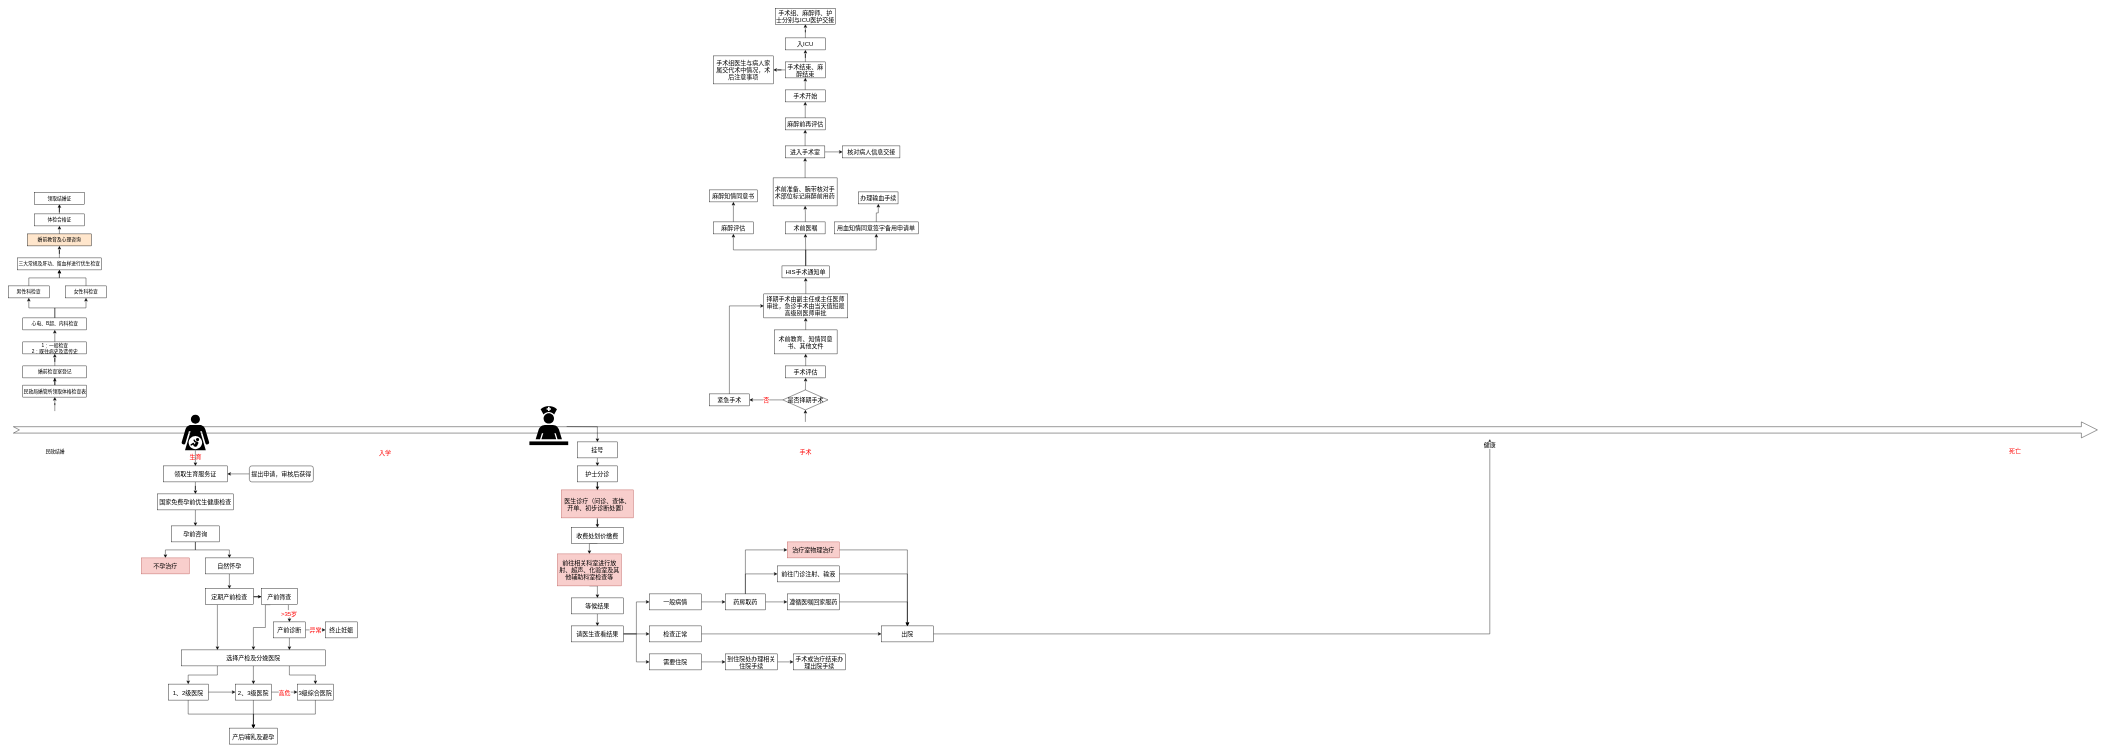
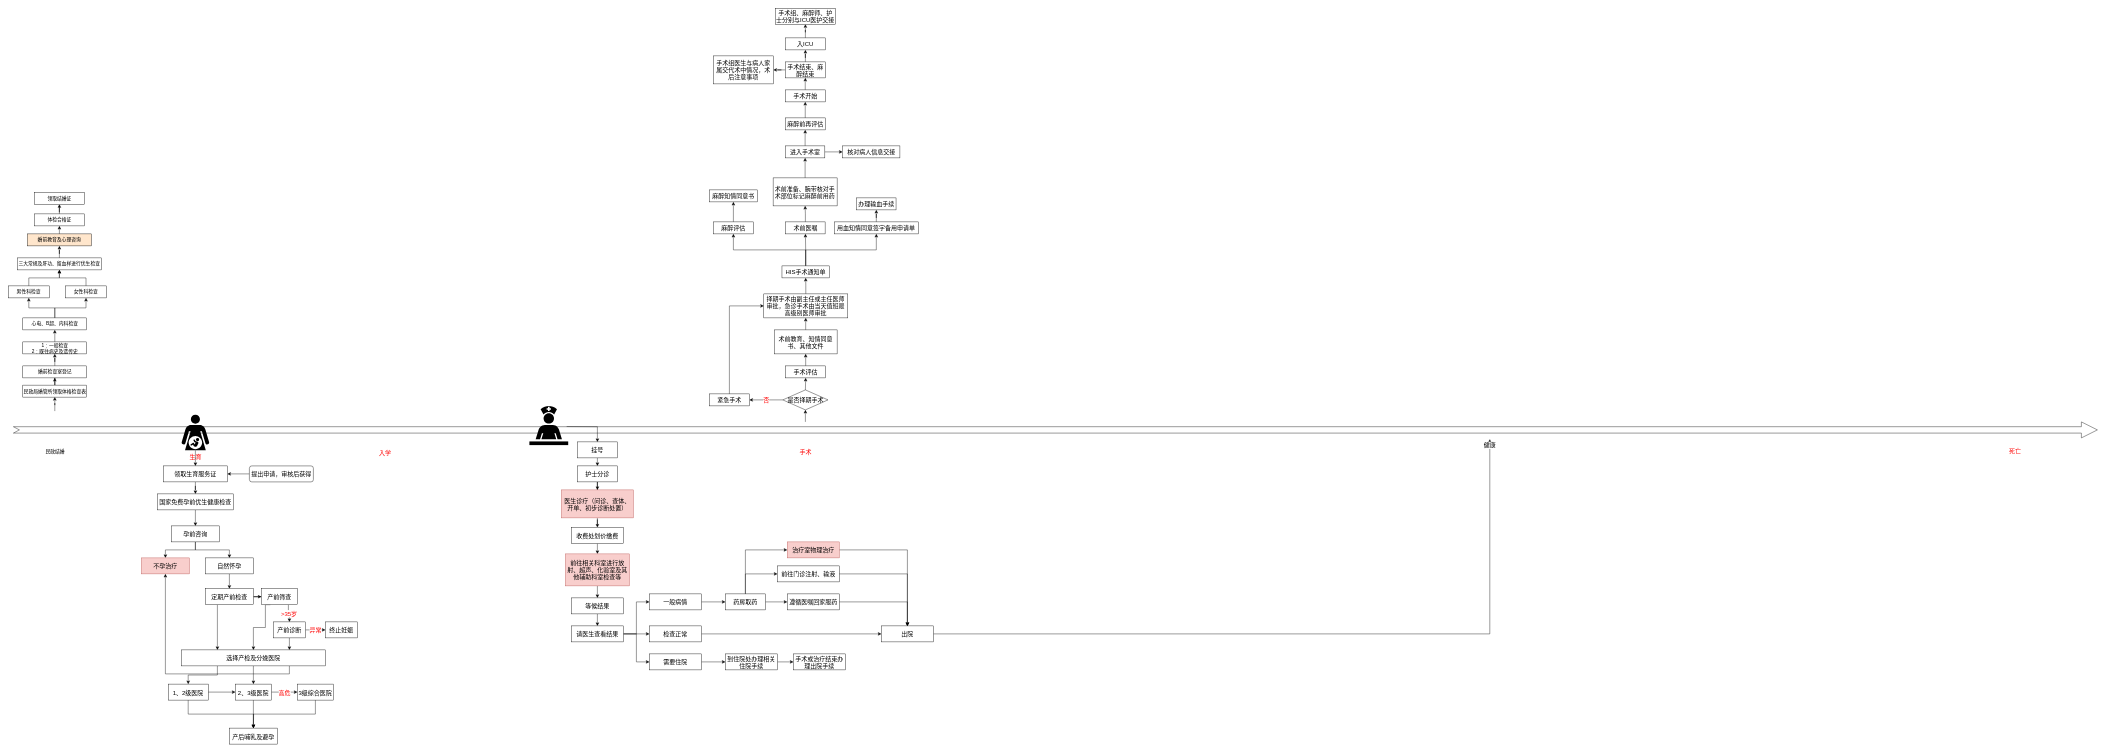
node "办理输血手续": moved (878, 198) -> (876, 204)
node "前往相关科室进行放射、超声、化验室及其他辅助科室检查等": moved (589, 570) -> (597, 570)
edge "选择产检及分娩医院" -> "3级综合医院": now "选择产检及分娩医院" -> "不孕治疗"
